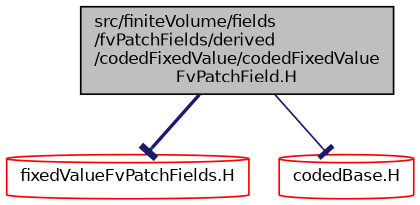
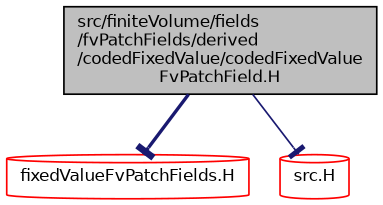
node "codedBase.H": label "codedBase.H" -> "src.H"
